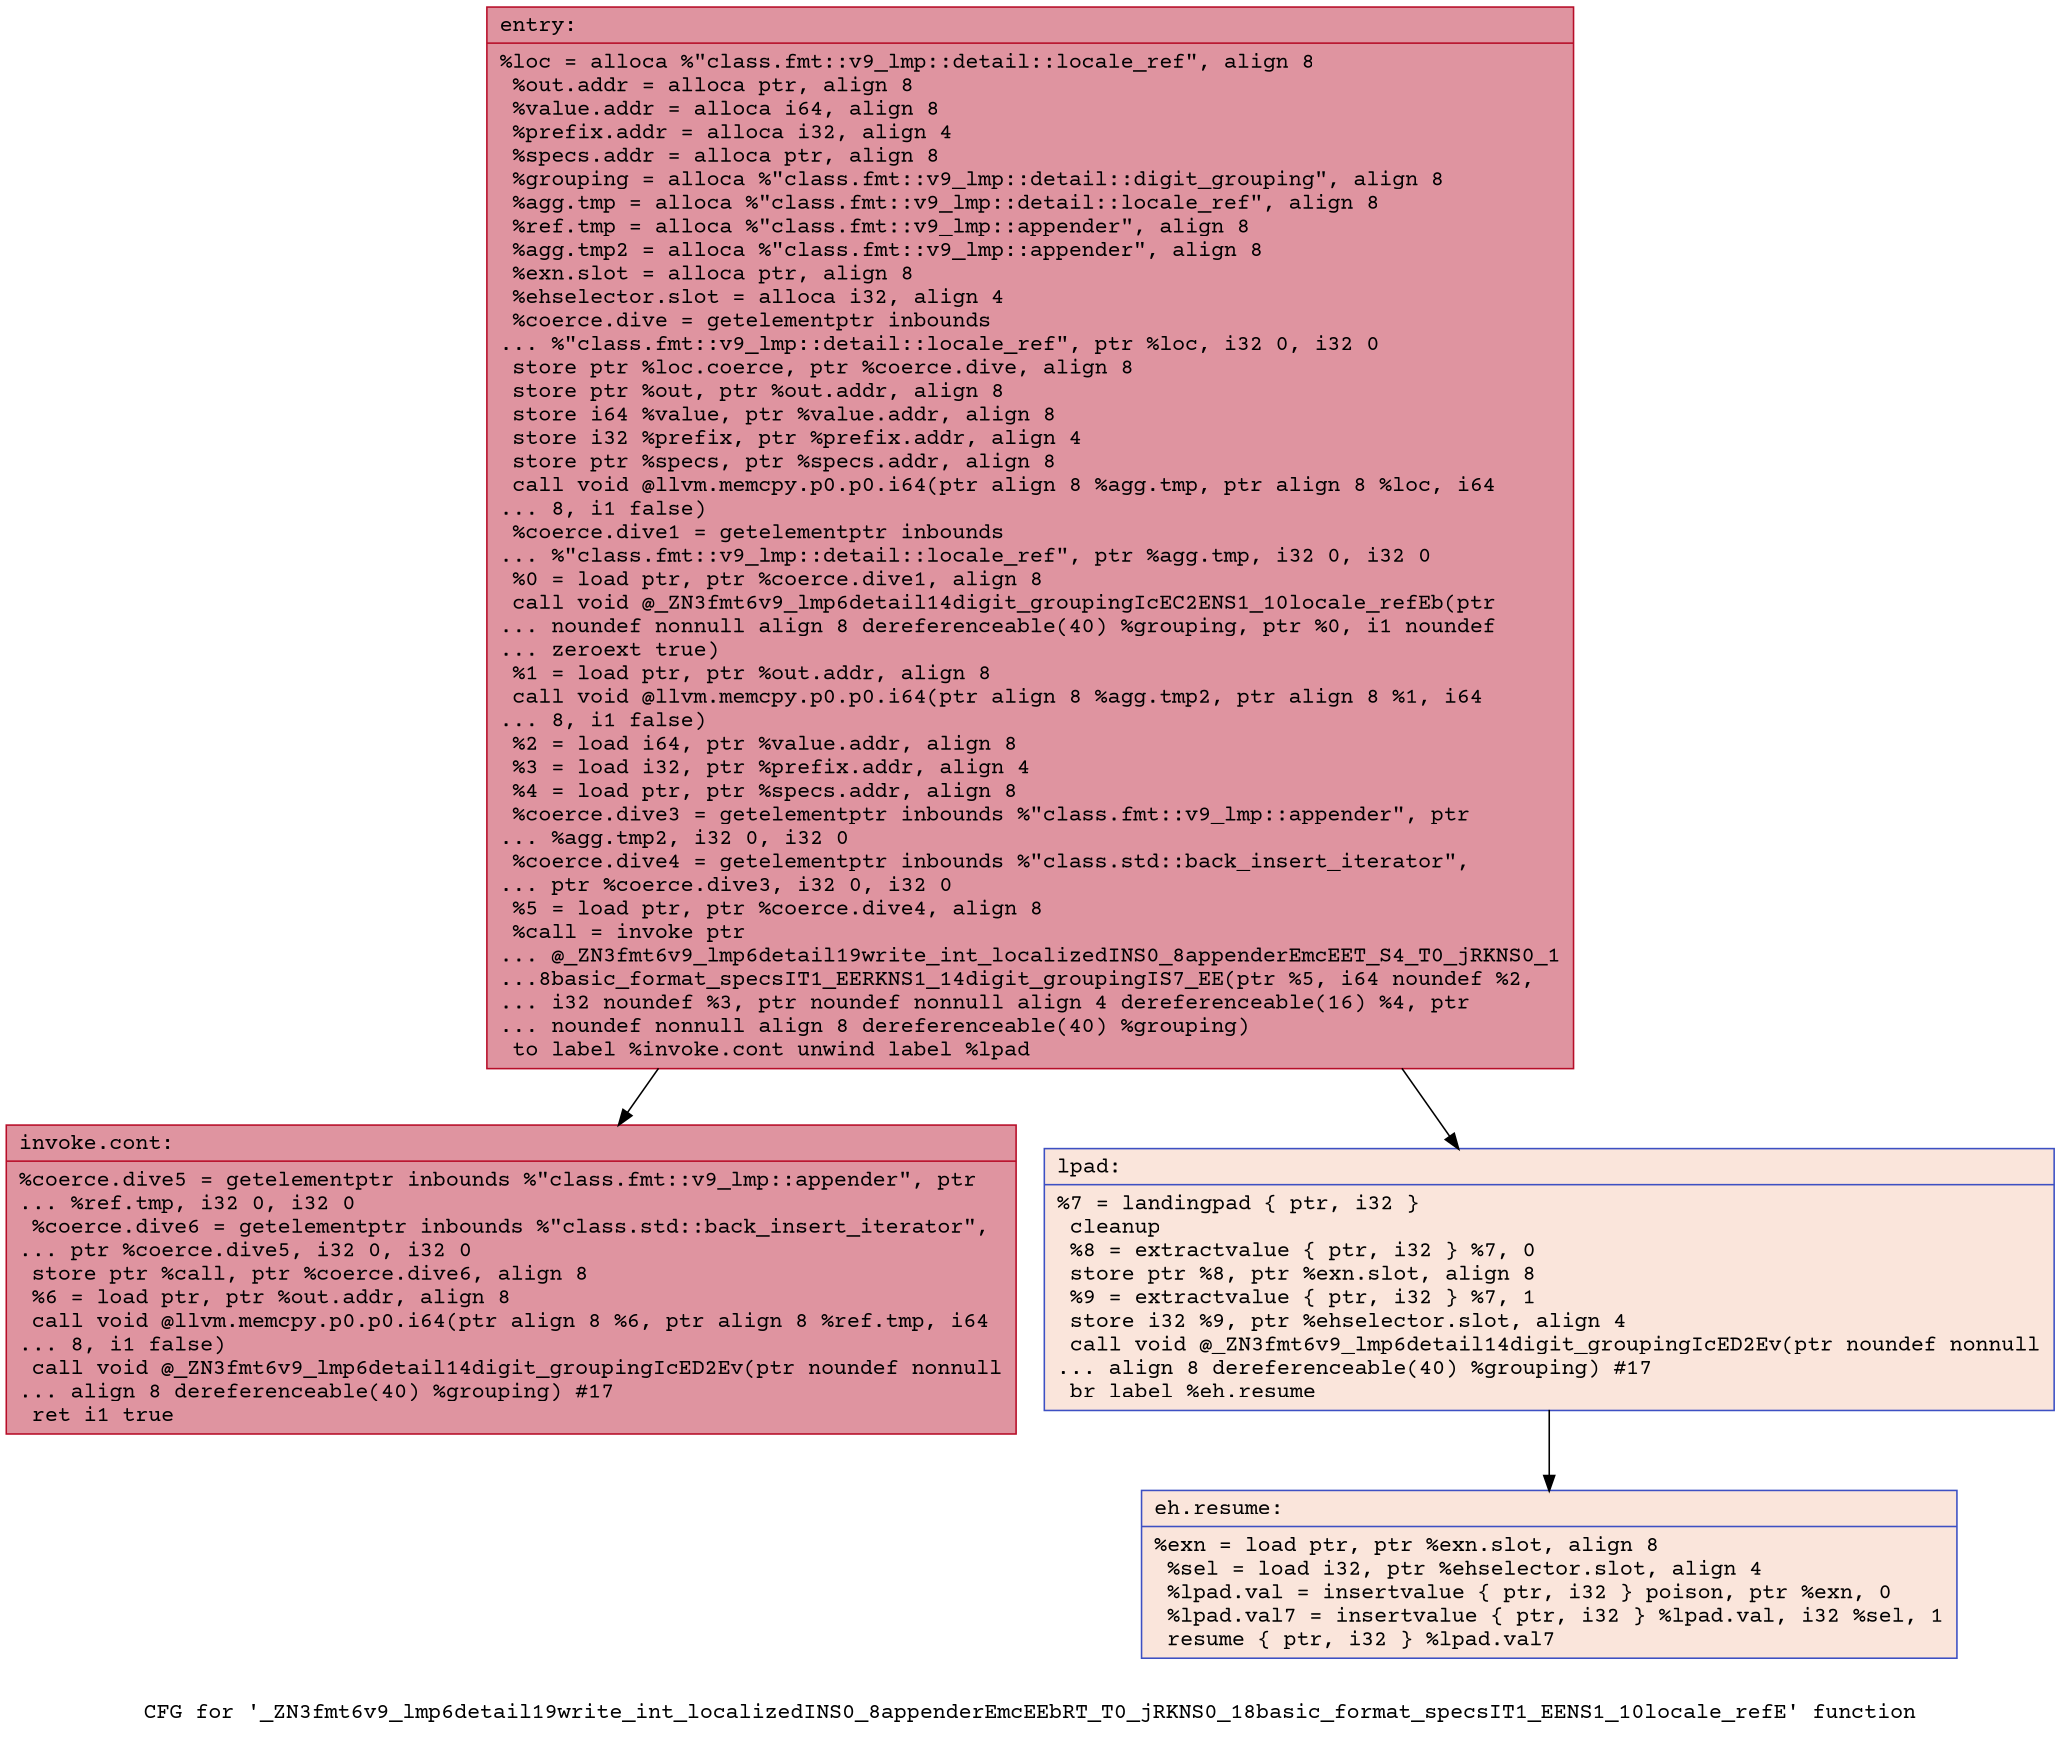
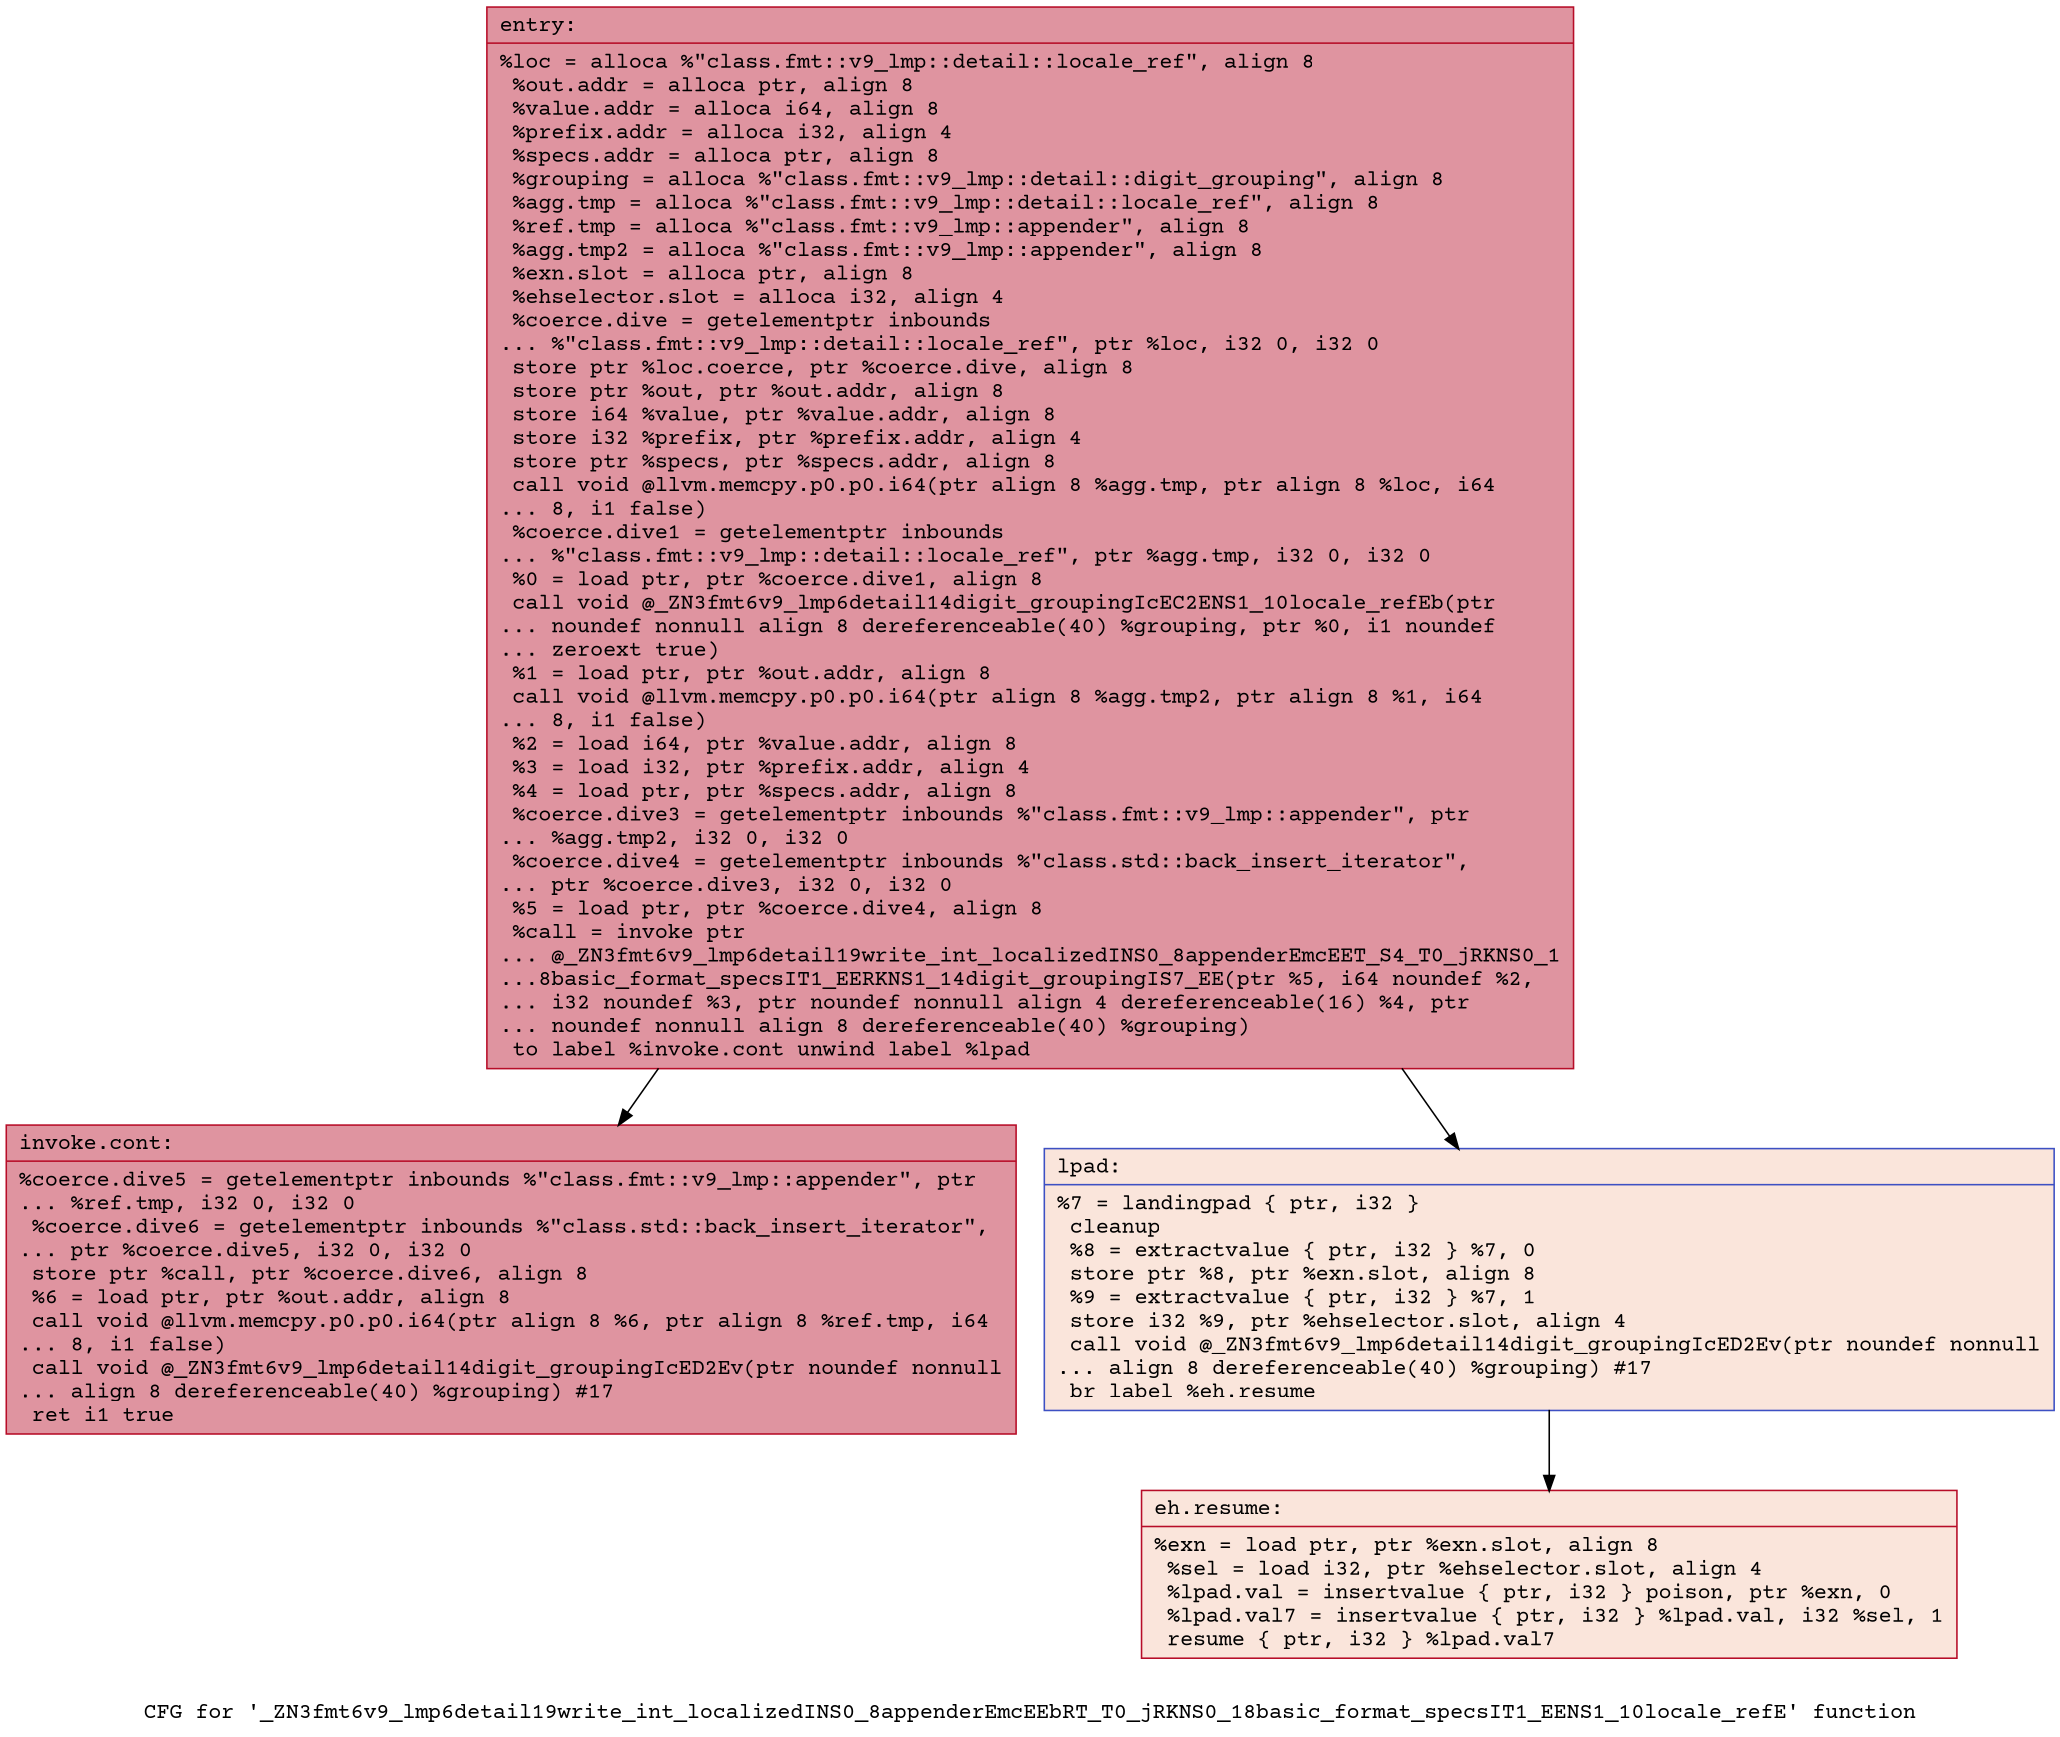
node "eh.resume:": color #3d50c3ff -> #b70d28ff
